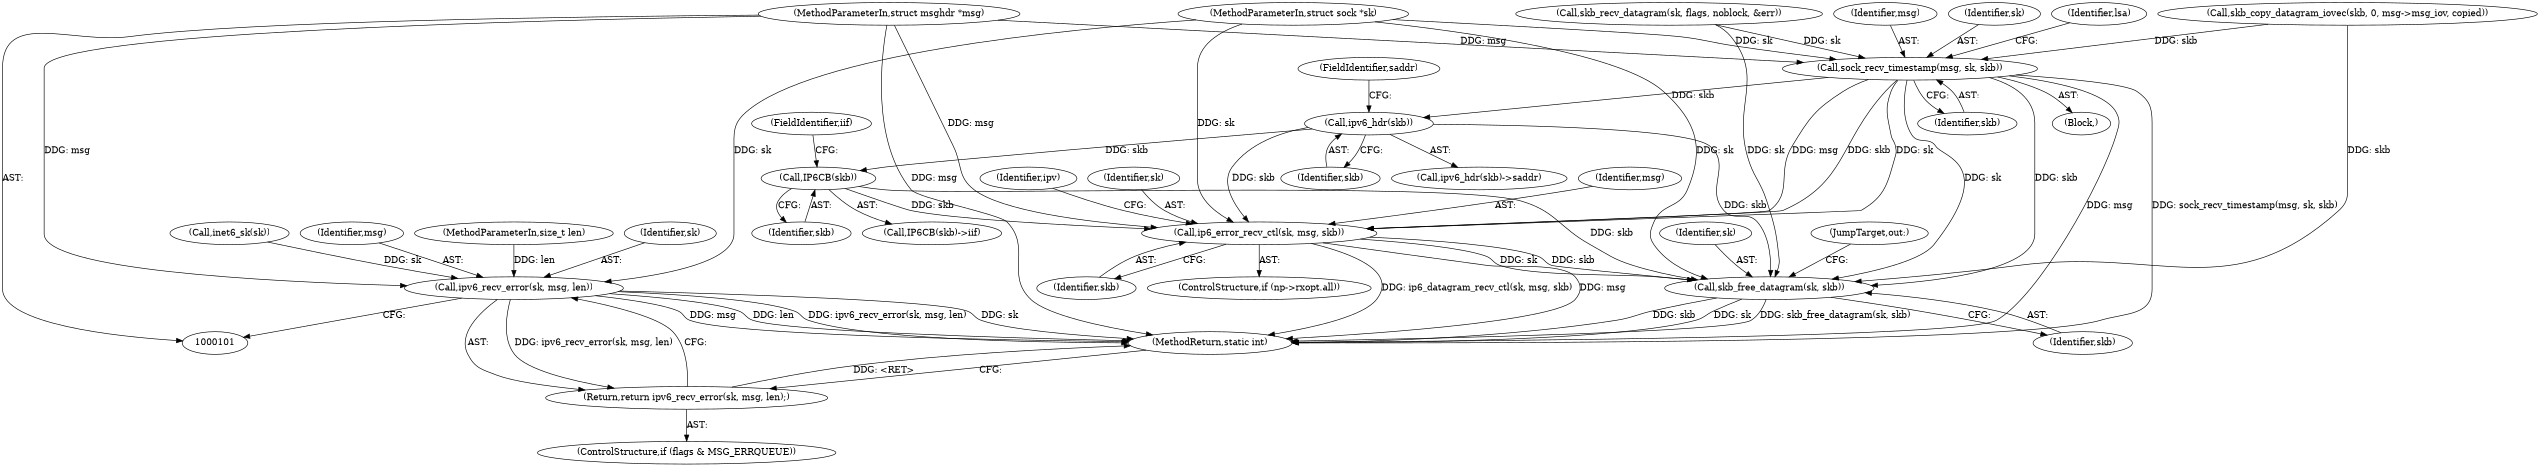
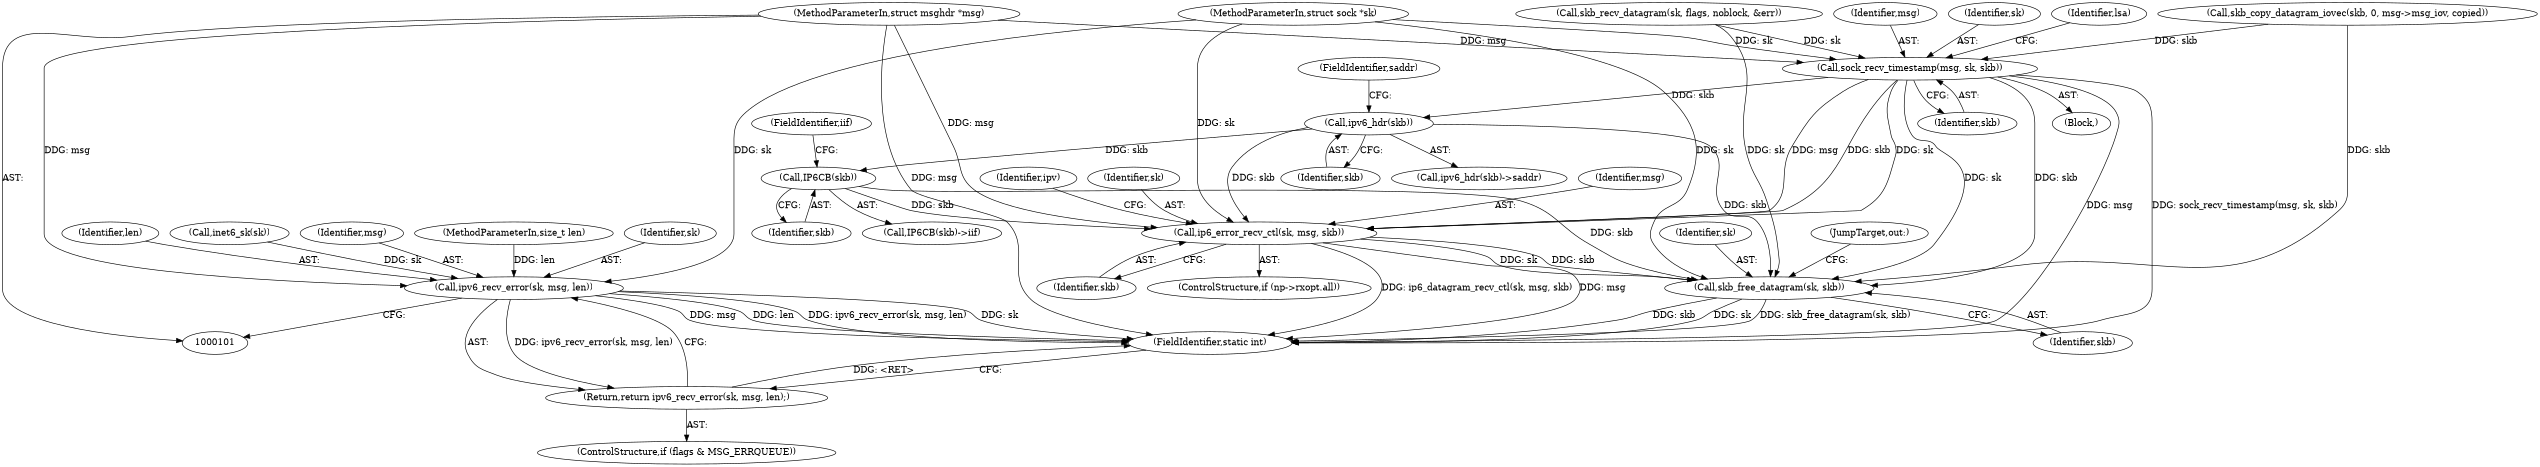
node "(Identifier,len)": added
node "(MethodReturn,static int)": label "(MethodReturn,static int)" -> "(FieldIdentifier,static int)"
